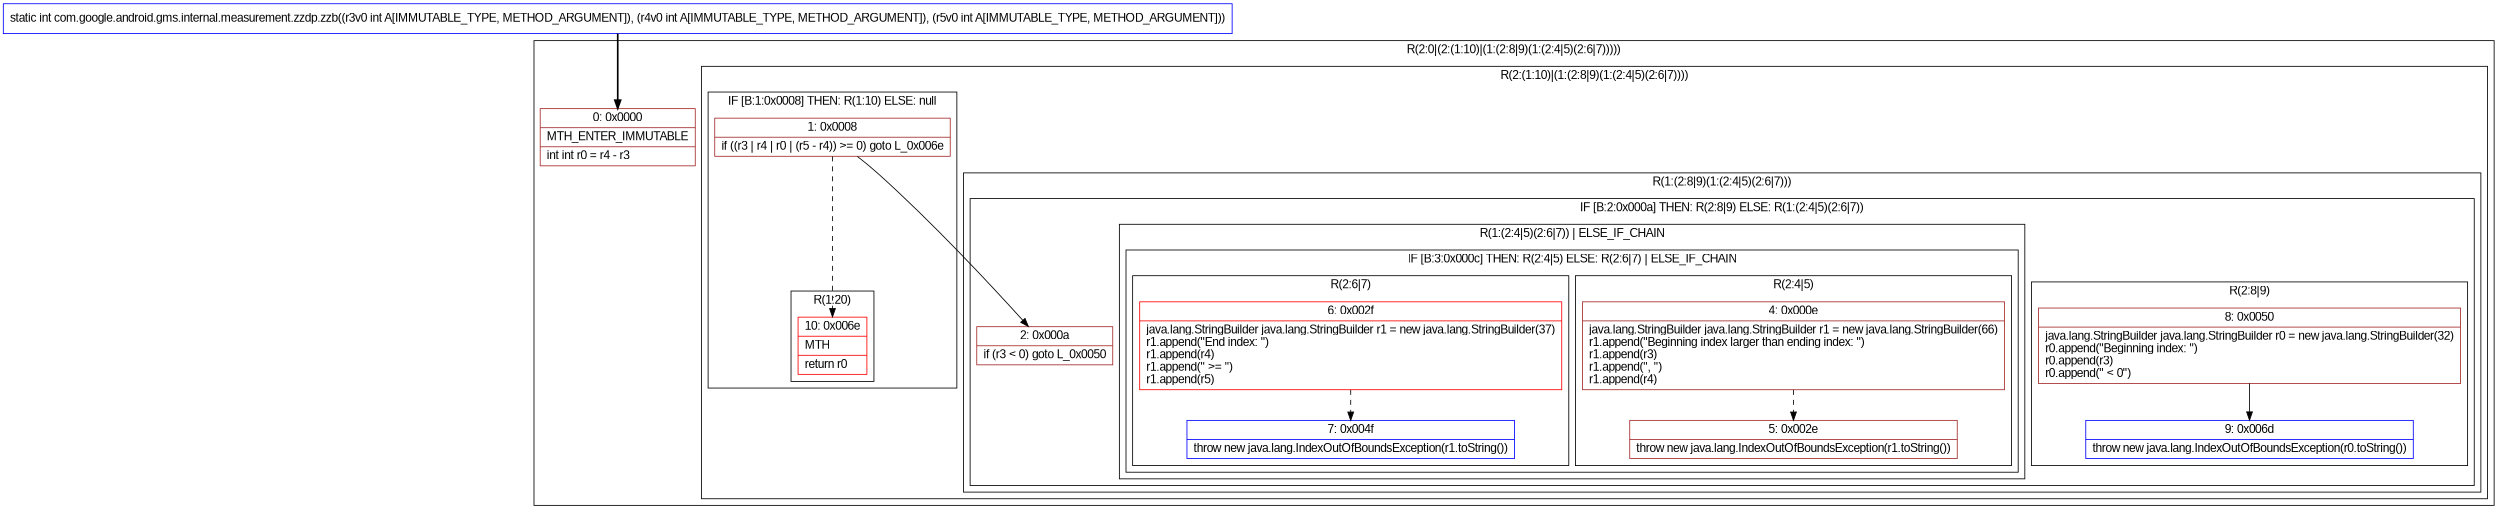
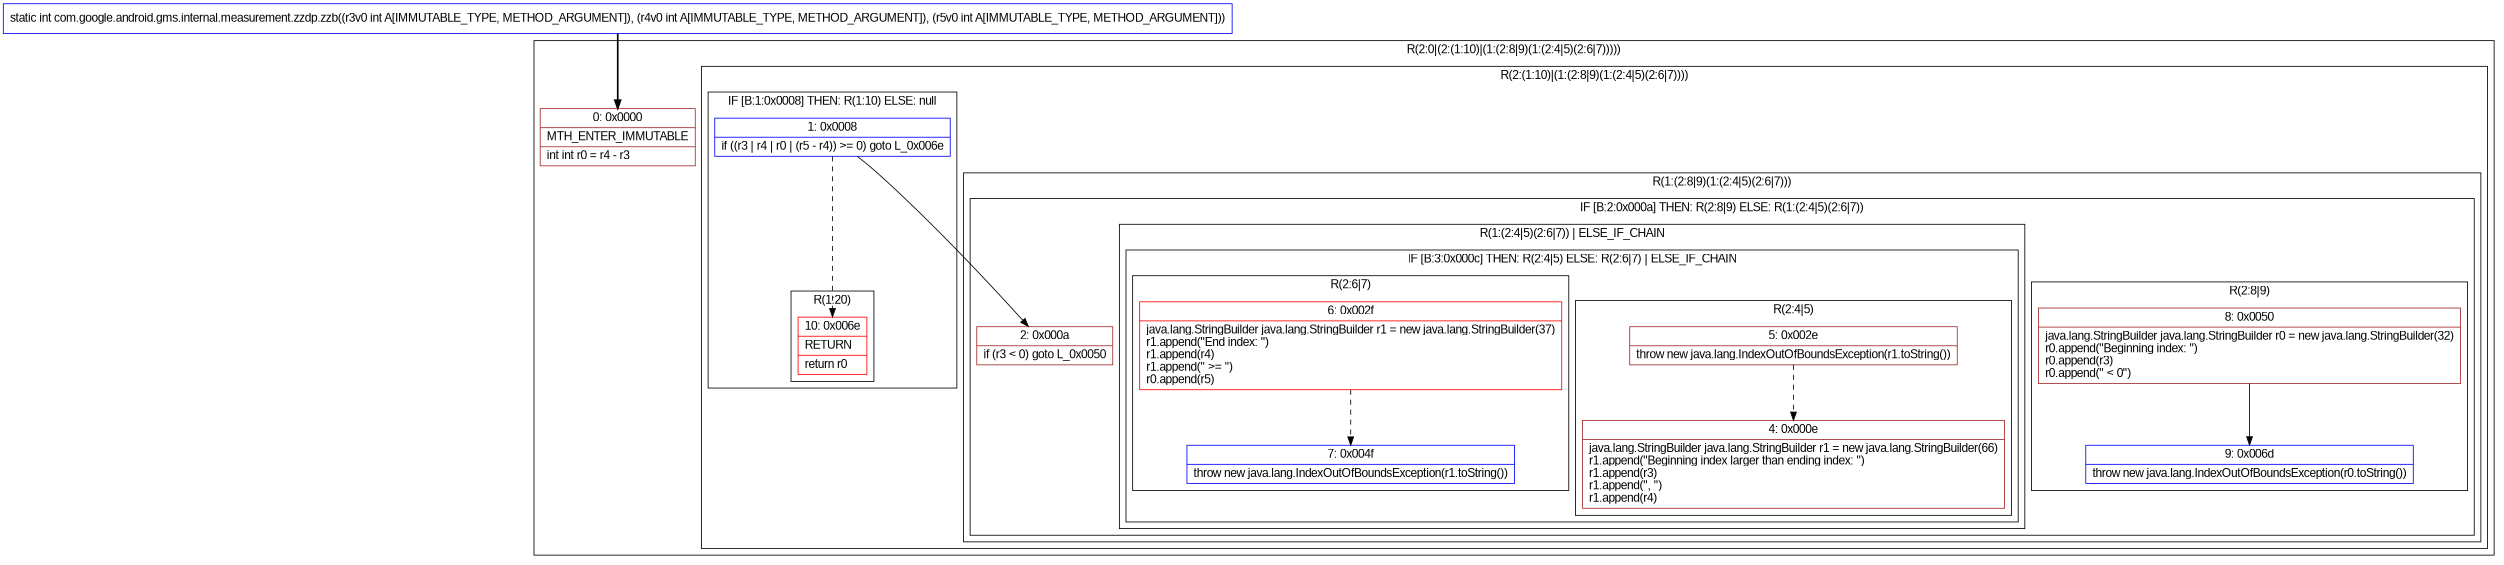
node "1: 0x0008": color brown -> blue
node "10: 0x006e": text "MTH" -> "RETURN"
node "6: 0x002f": text "r1.append(r5)" -> "r0.append(r5)"
edge "4: 0x000e" -> "5: 0x002e": reversed
